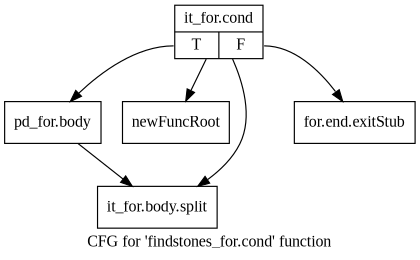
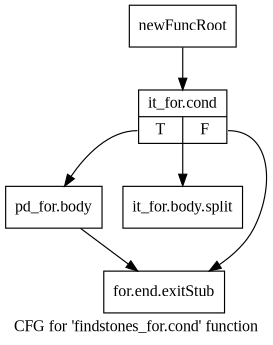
edge "it_for.cond" -> "newFuncRoot": reversed
edge "pd_for.body" -> "it_for.body.split": now "pd_for.body" -> "for.end.exitStub"
